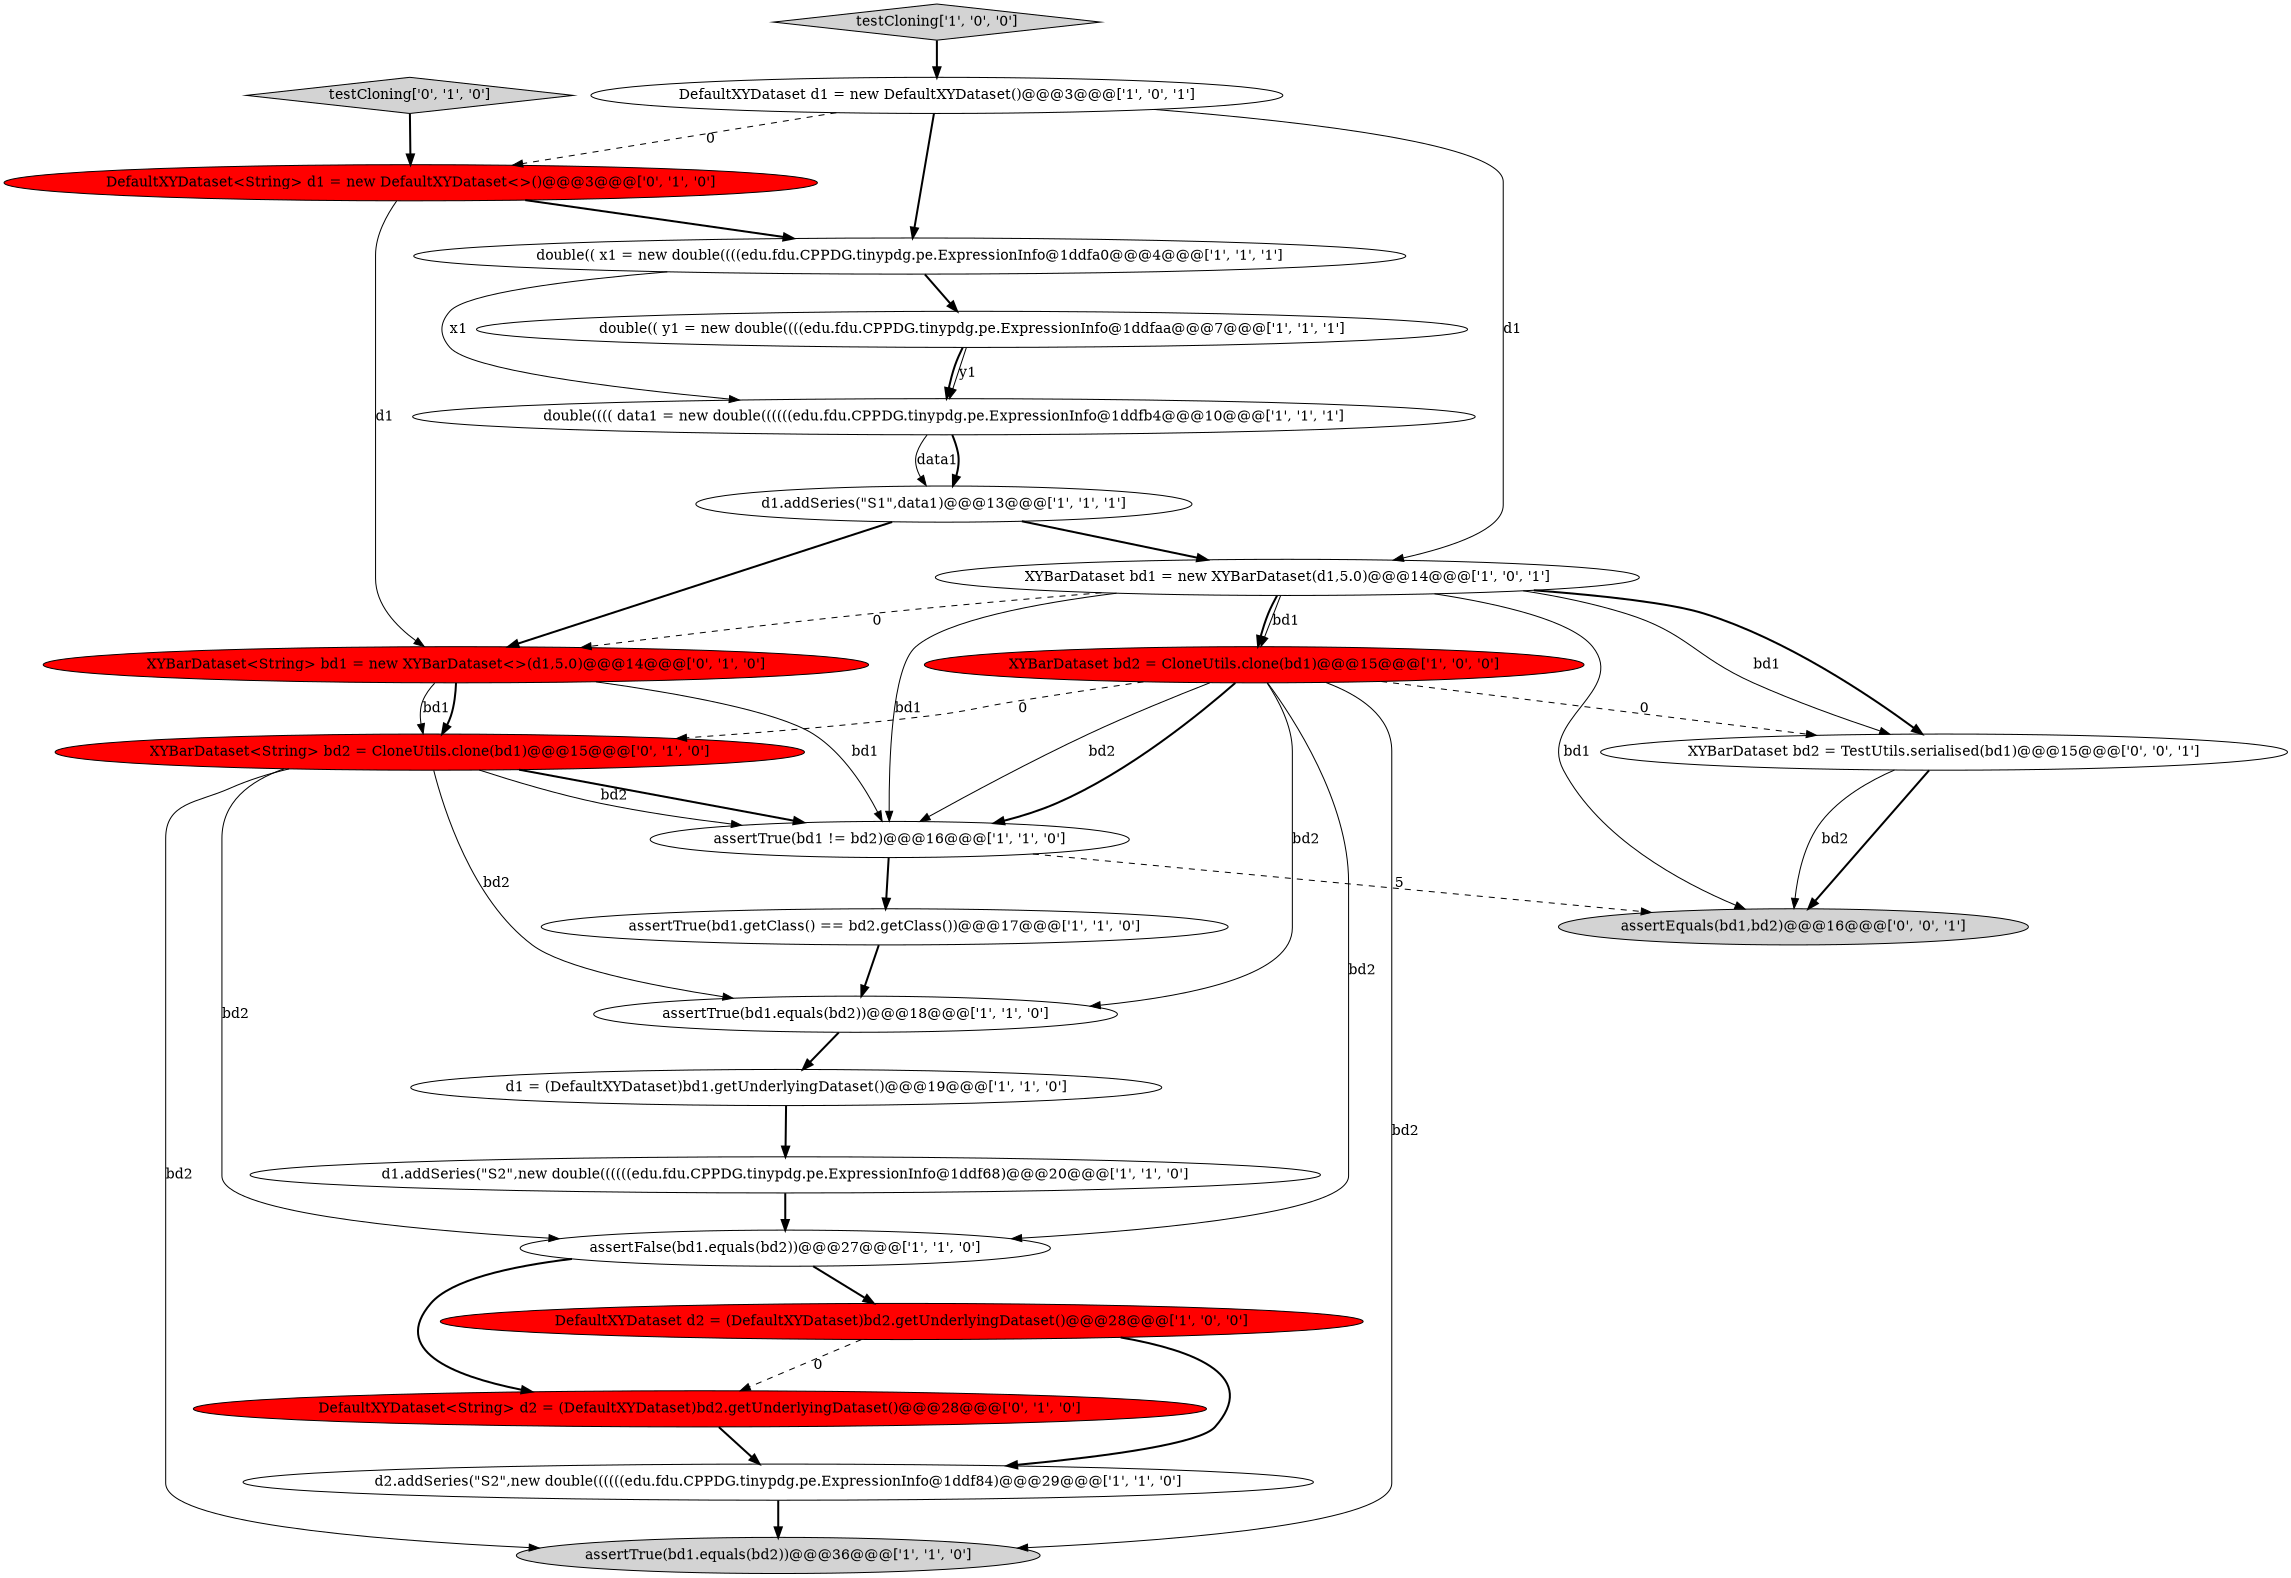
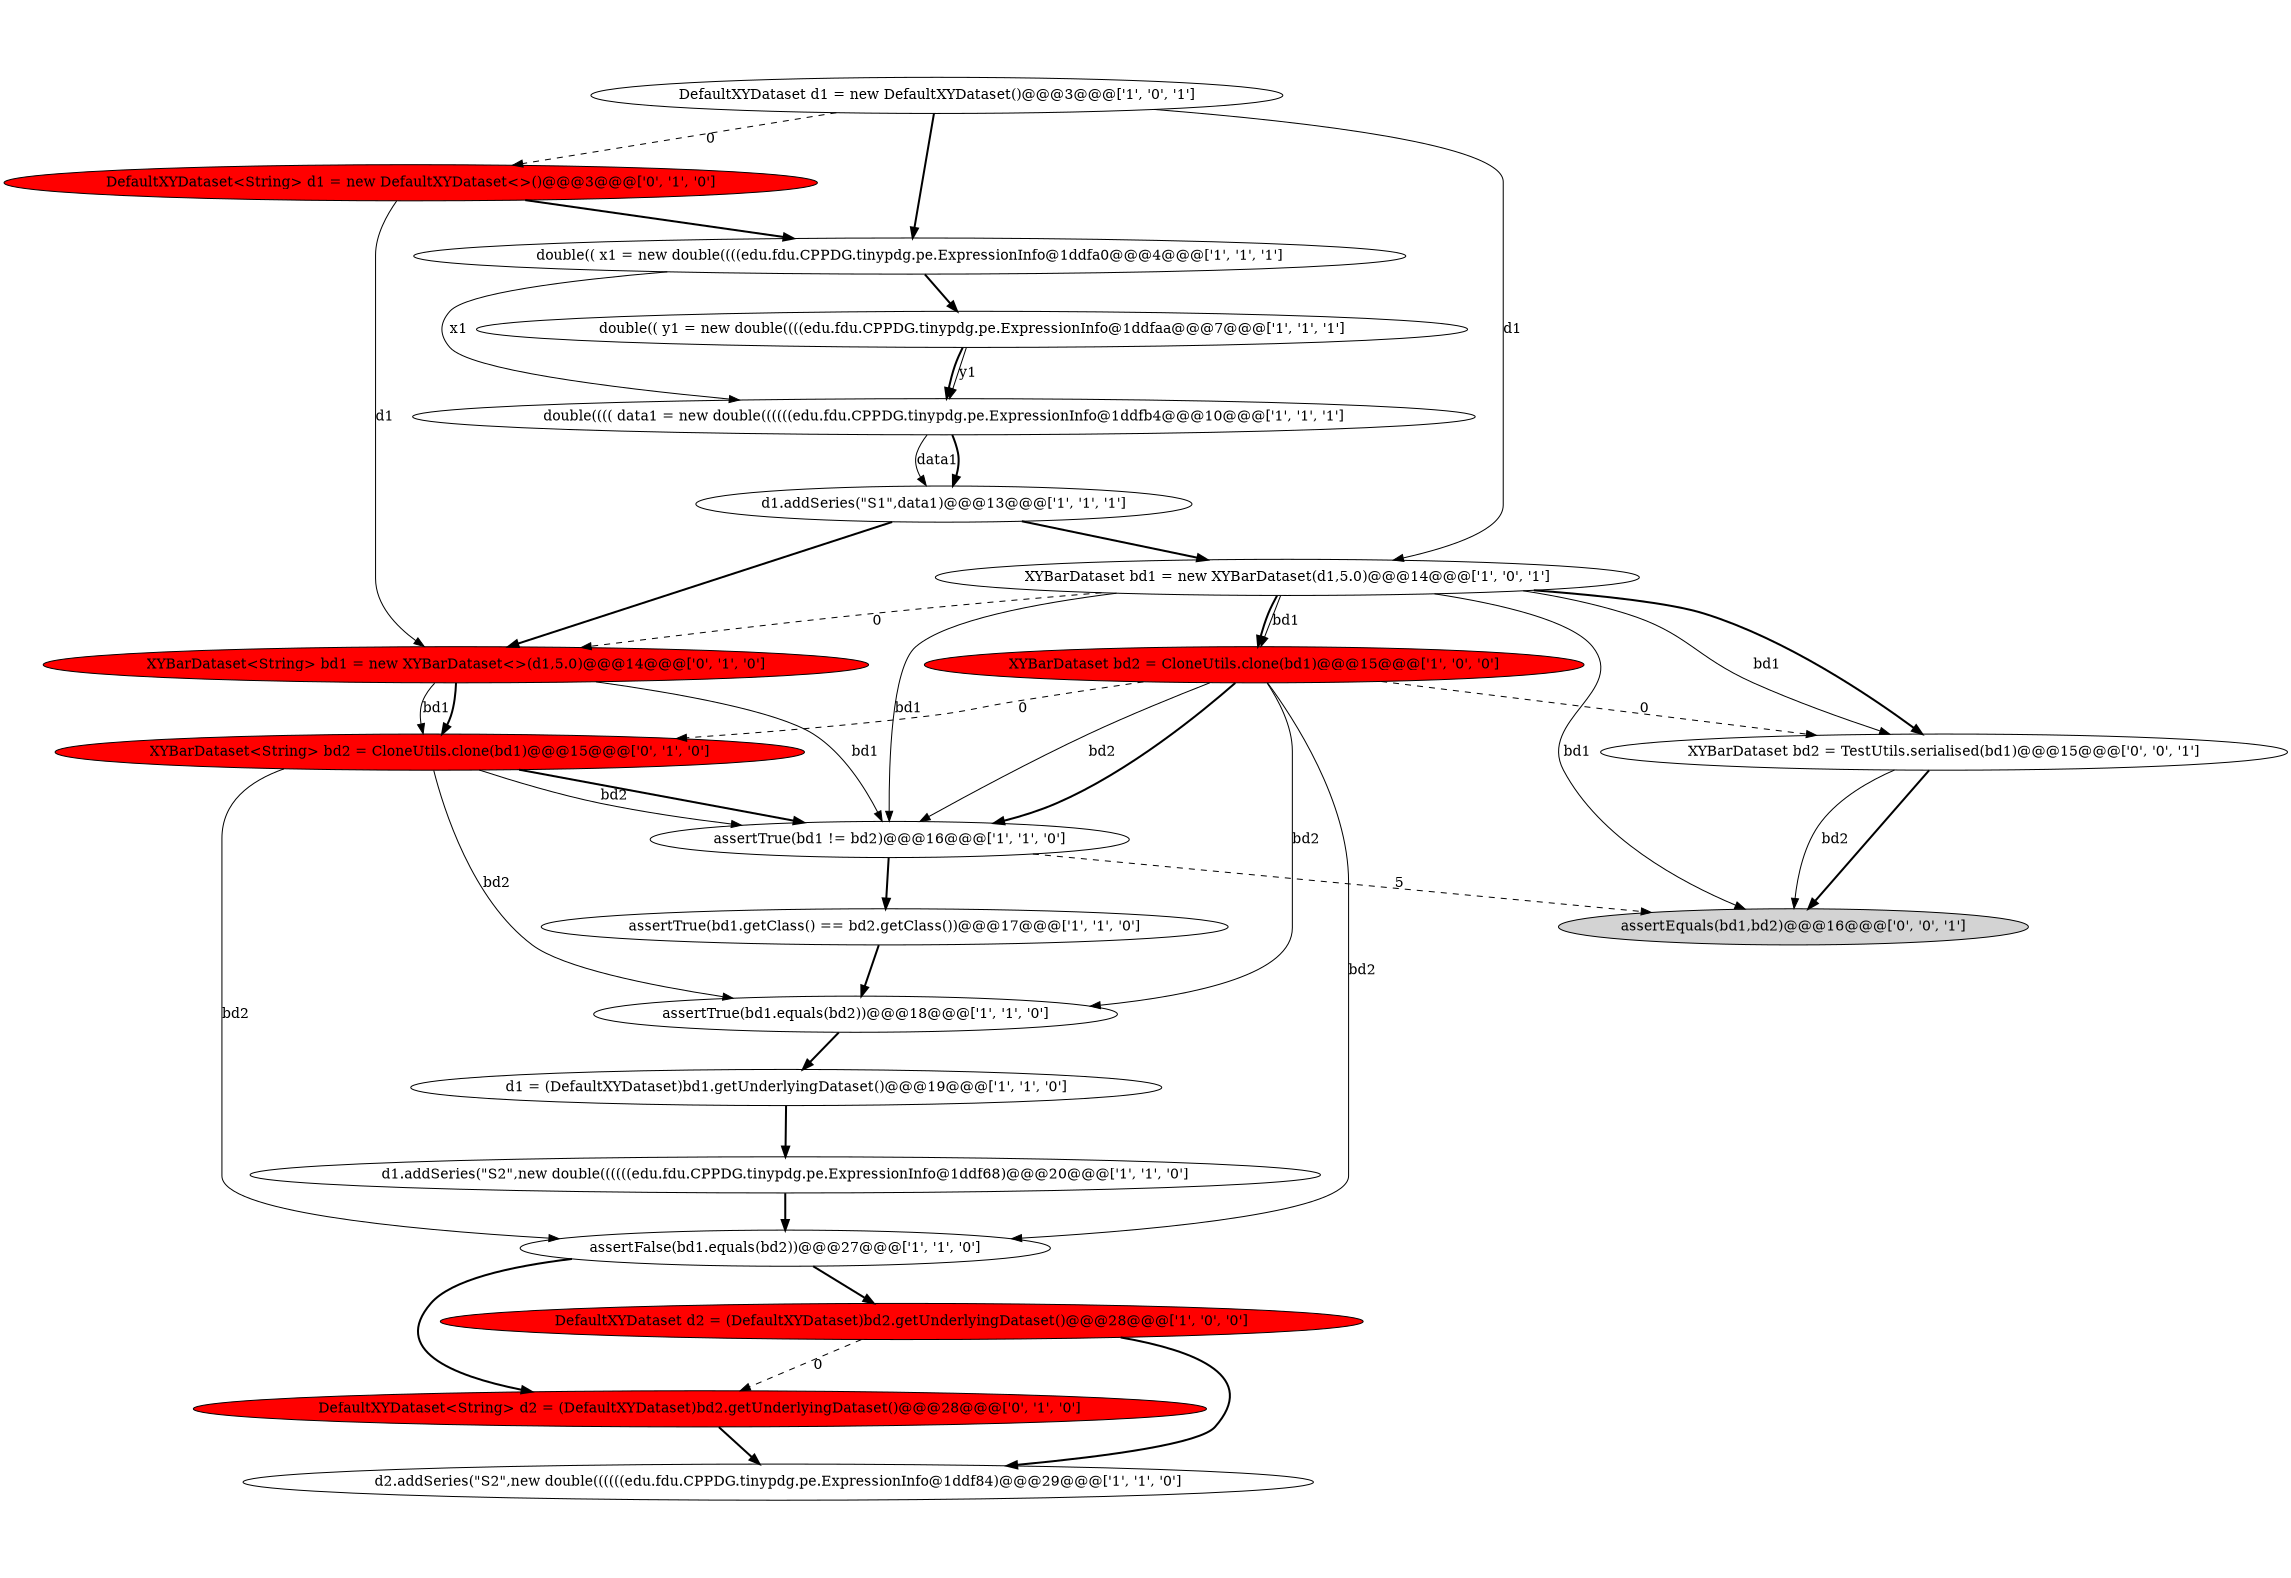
node "testCloning['1', '0', '0']": removed
node "testCloning['0', '1', '0']": removed
node "assertTrue(bd1.equals(bd2))@@@36@@@['1', '1', '0']": removed
